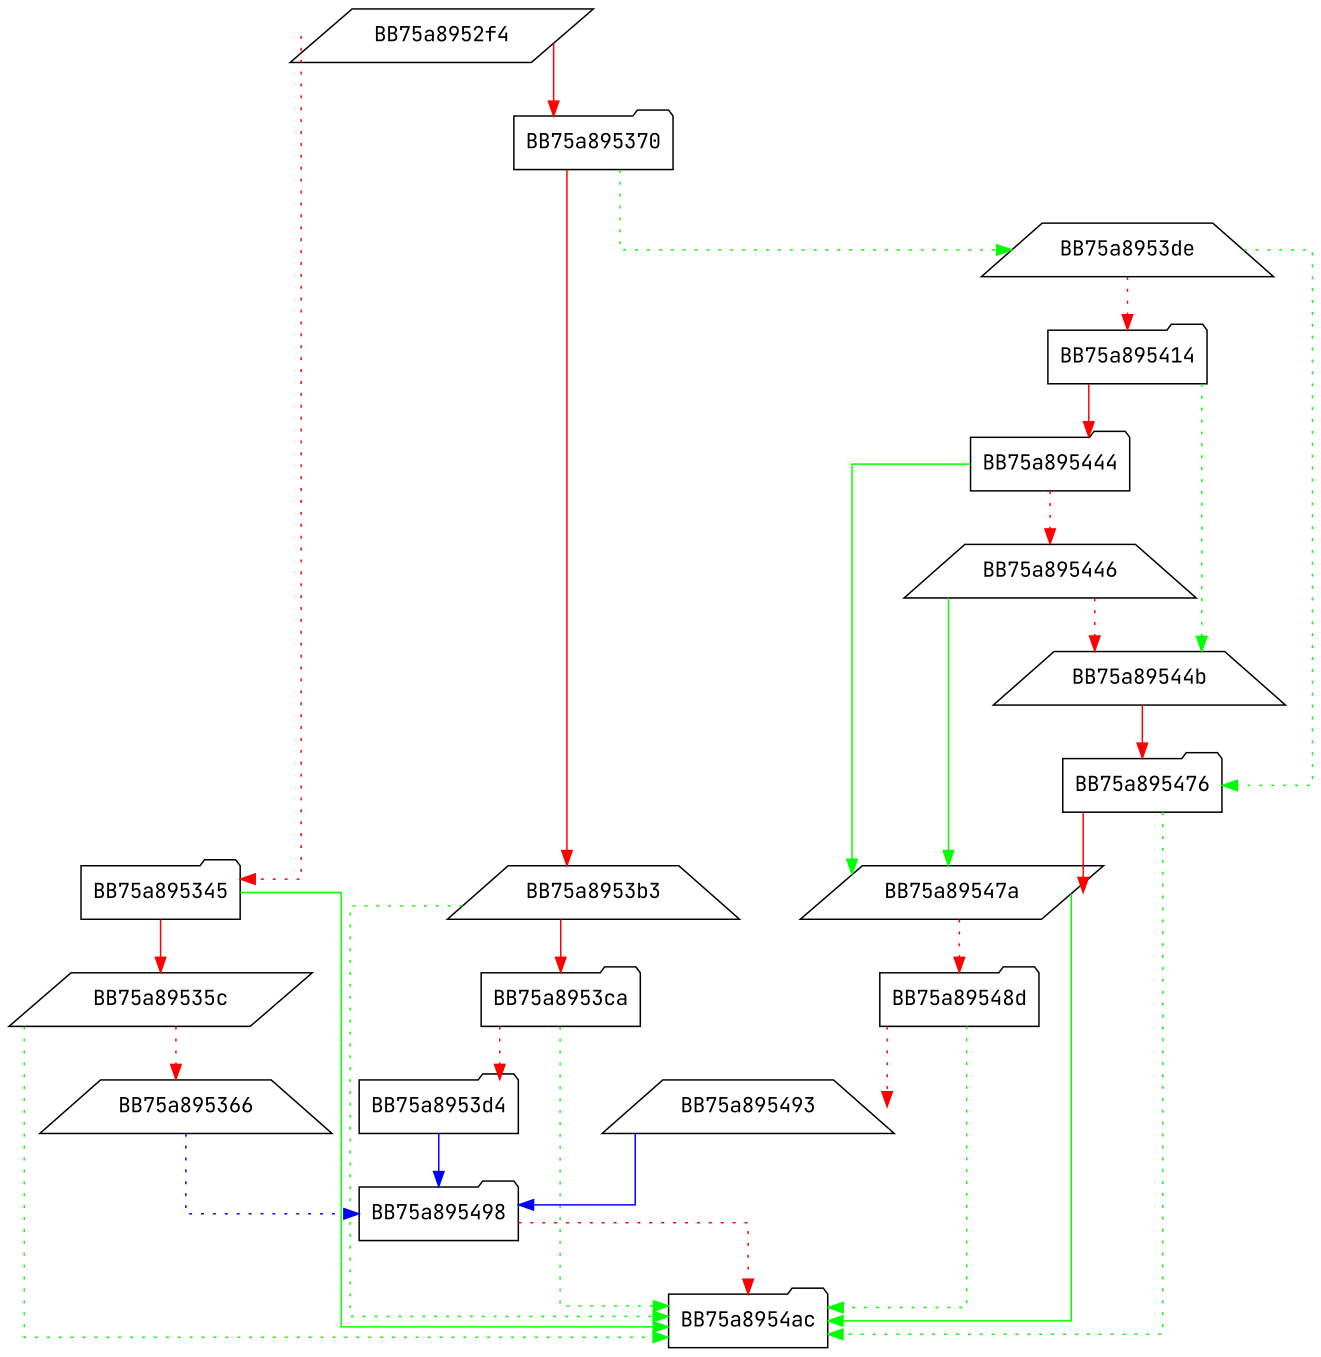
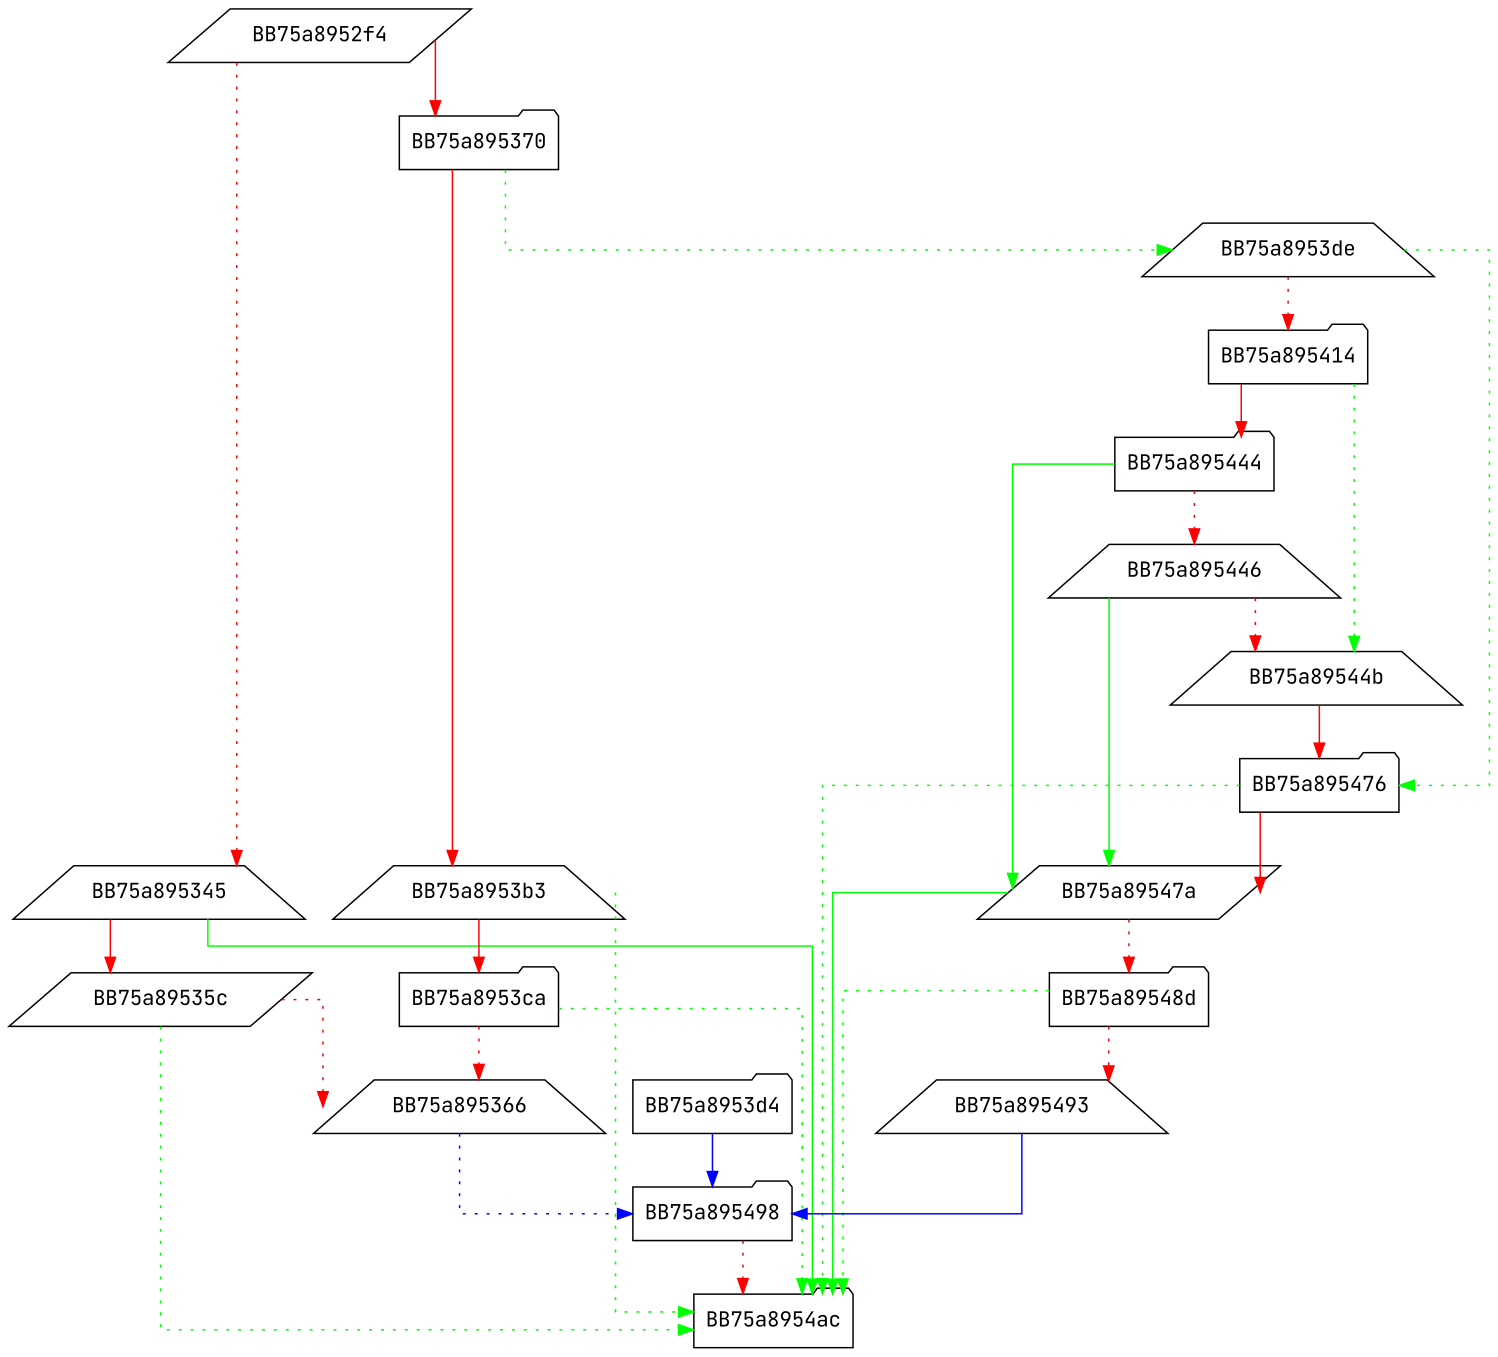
node "BB75a895345": shape folder -> trapezium
edge "BB75a8953ca" -> "BB75a8953d4": now "BB75a8953ca" -> "BB75a895366"
